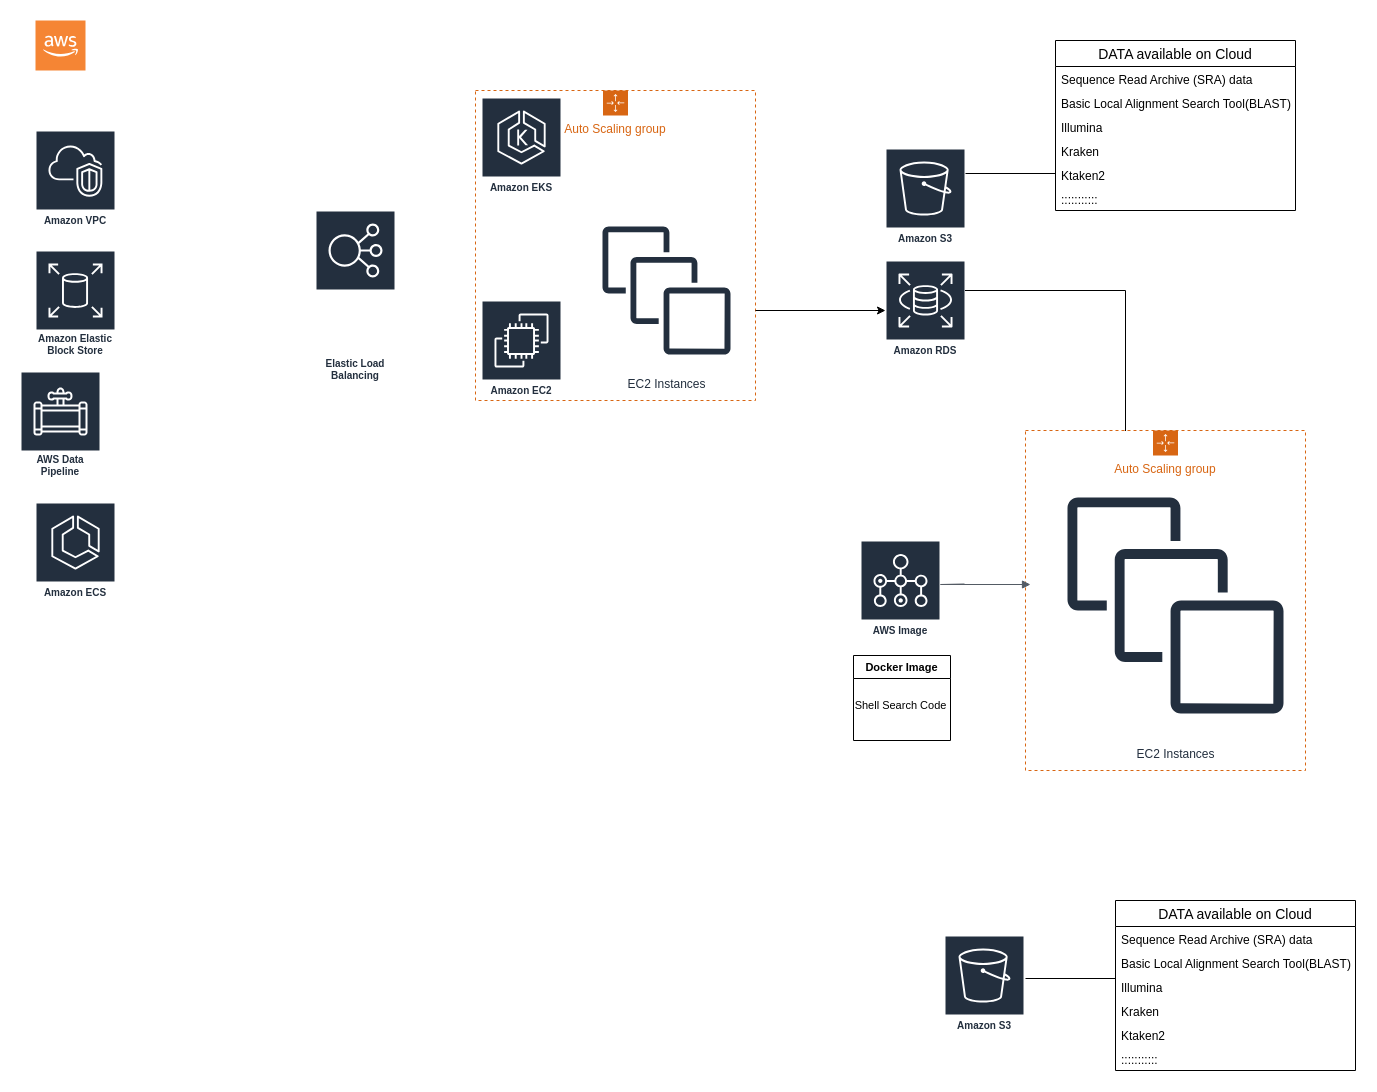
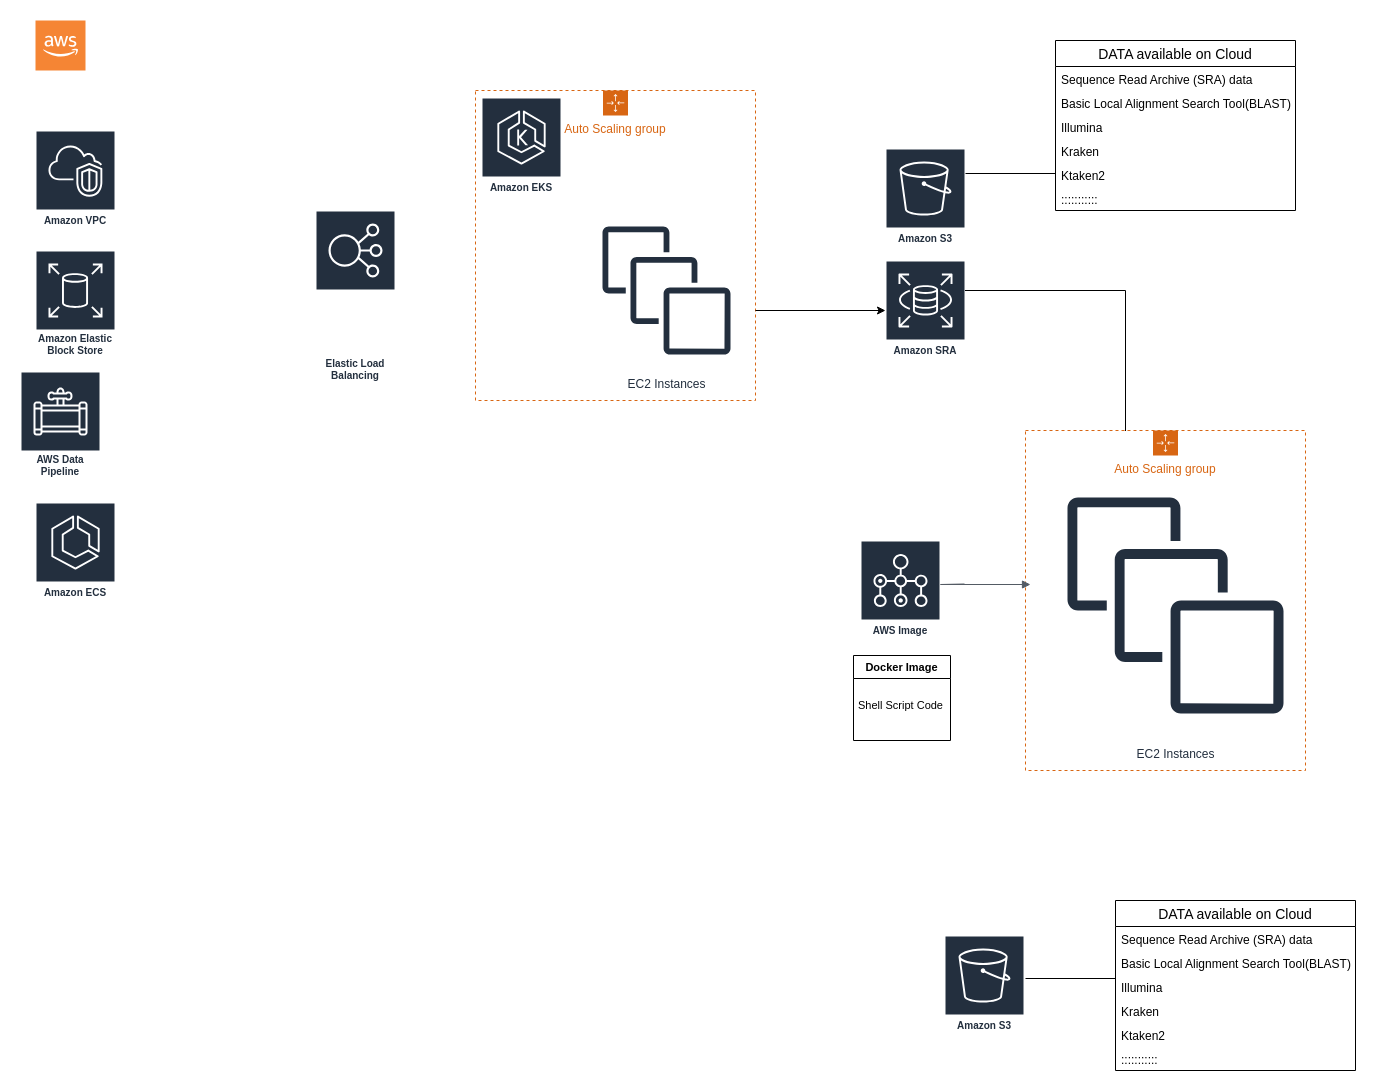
node "Amazon EC2": removed
node "Amazon RDS": label "Amazon RDS" -> "Amazon SRA"
node "Shell Search Code": label "Shell Search Code" -> "Shell Script Code"
